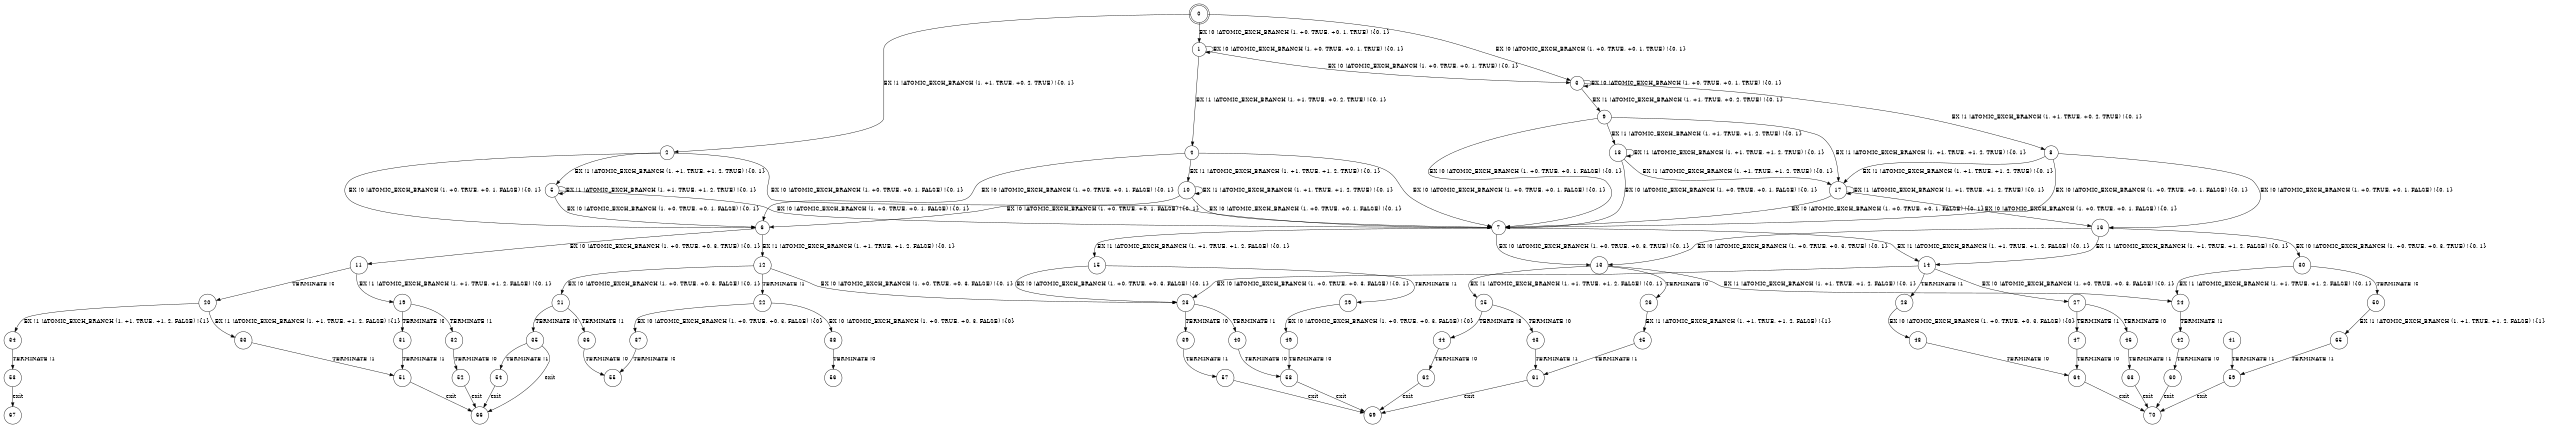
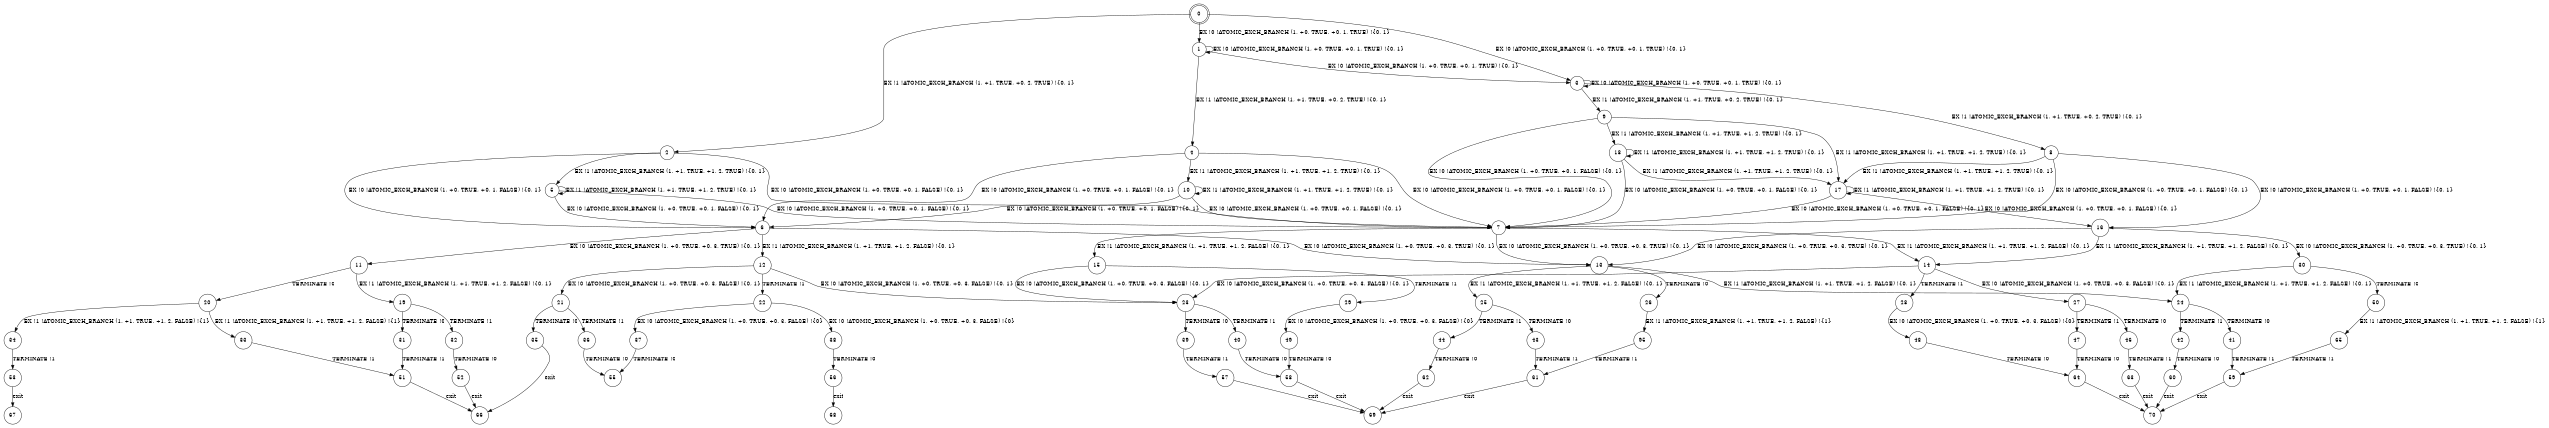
edge "6" -> "13": added, label "EX !0 !ATOMIC_EXCH_BRANCH (1, +0, TRUE, +0, 3, TRUE) !{0, 1}"
edge "24" -> "41": added, label "TERMINATE !0"
edge "25" -> "44": label "TERMINATE !8" -> "TERMINATE !1"
node "45": label "45" -> "95"
node "54": removed
node "68": added
